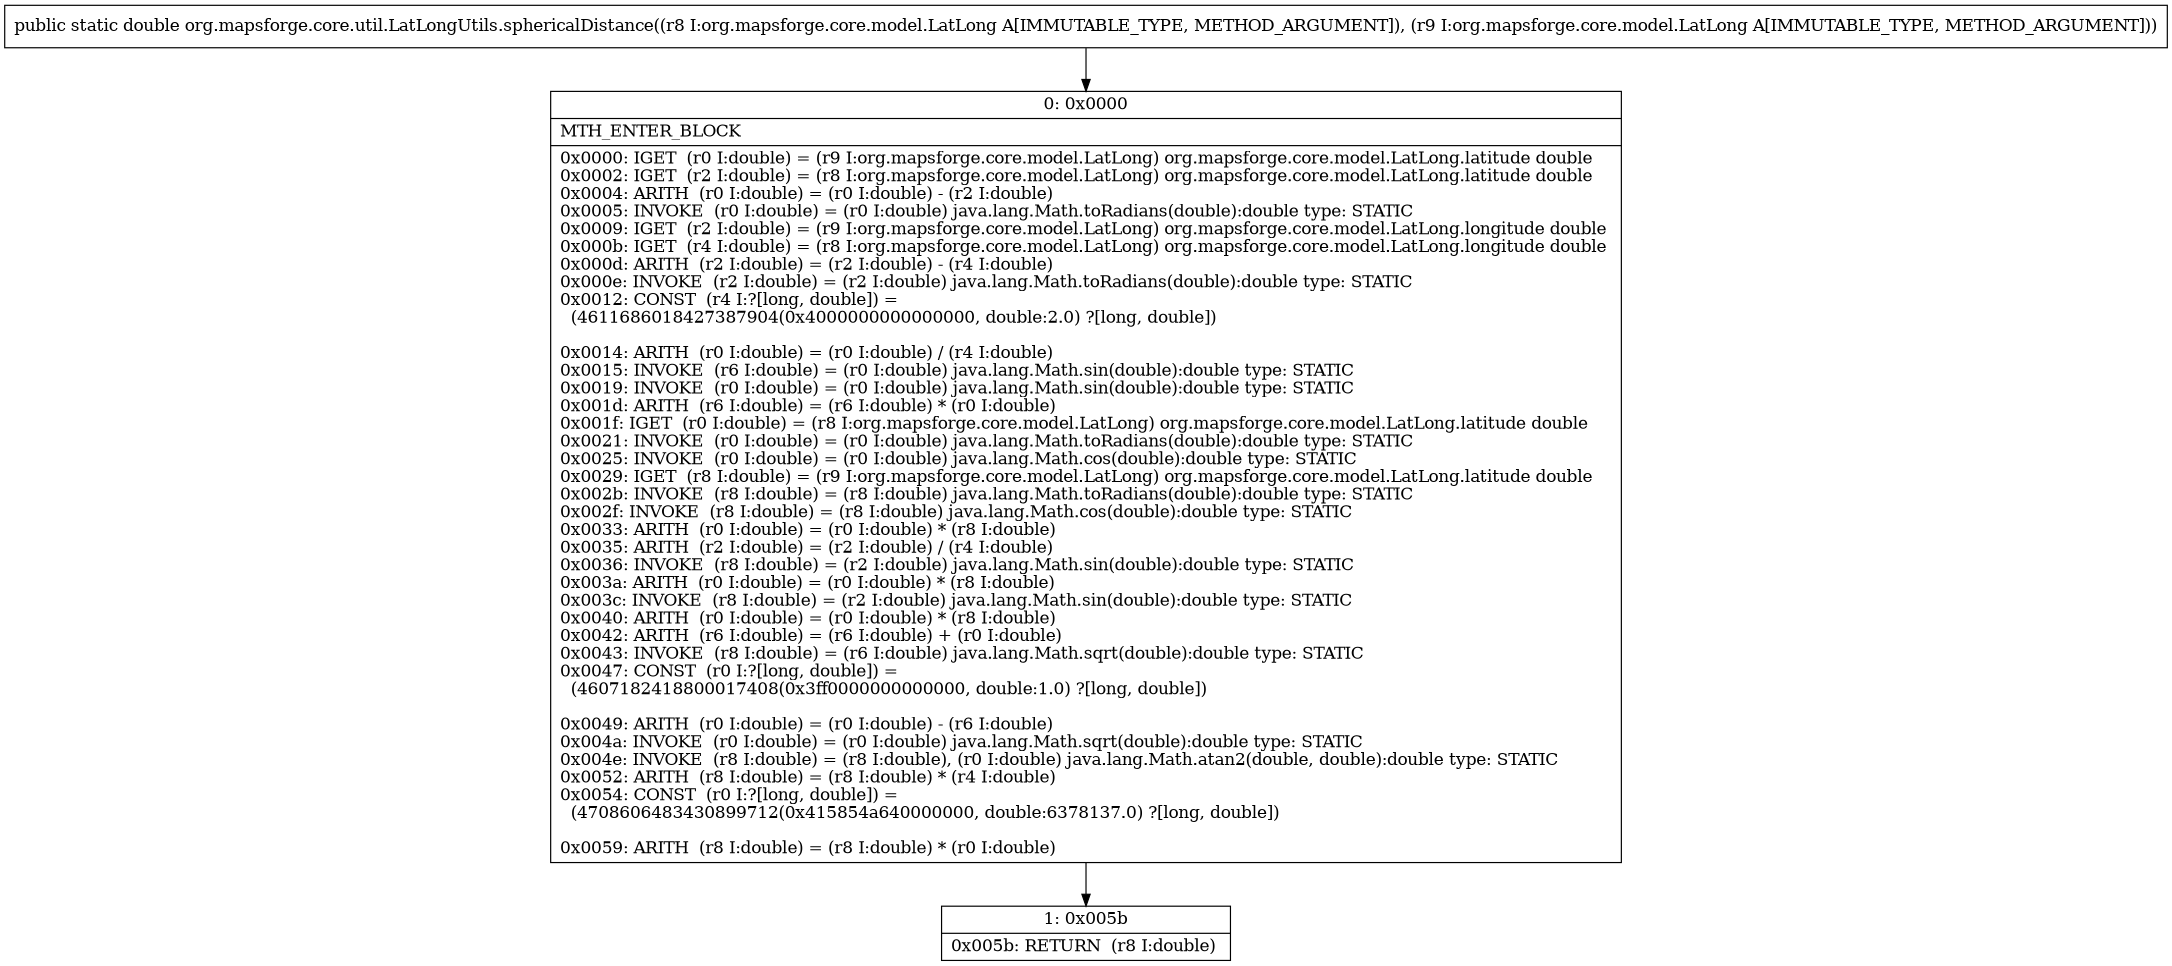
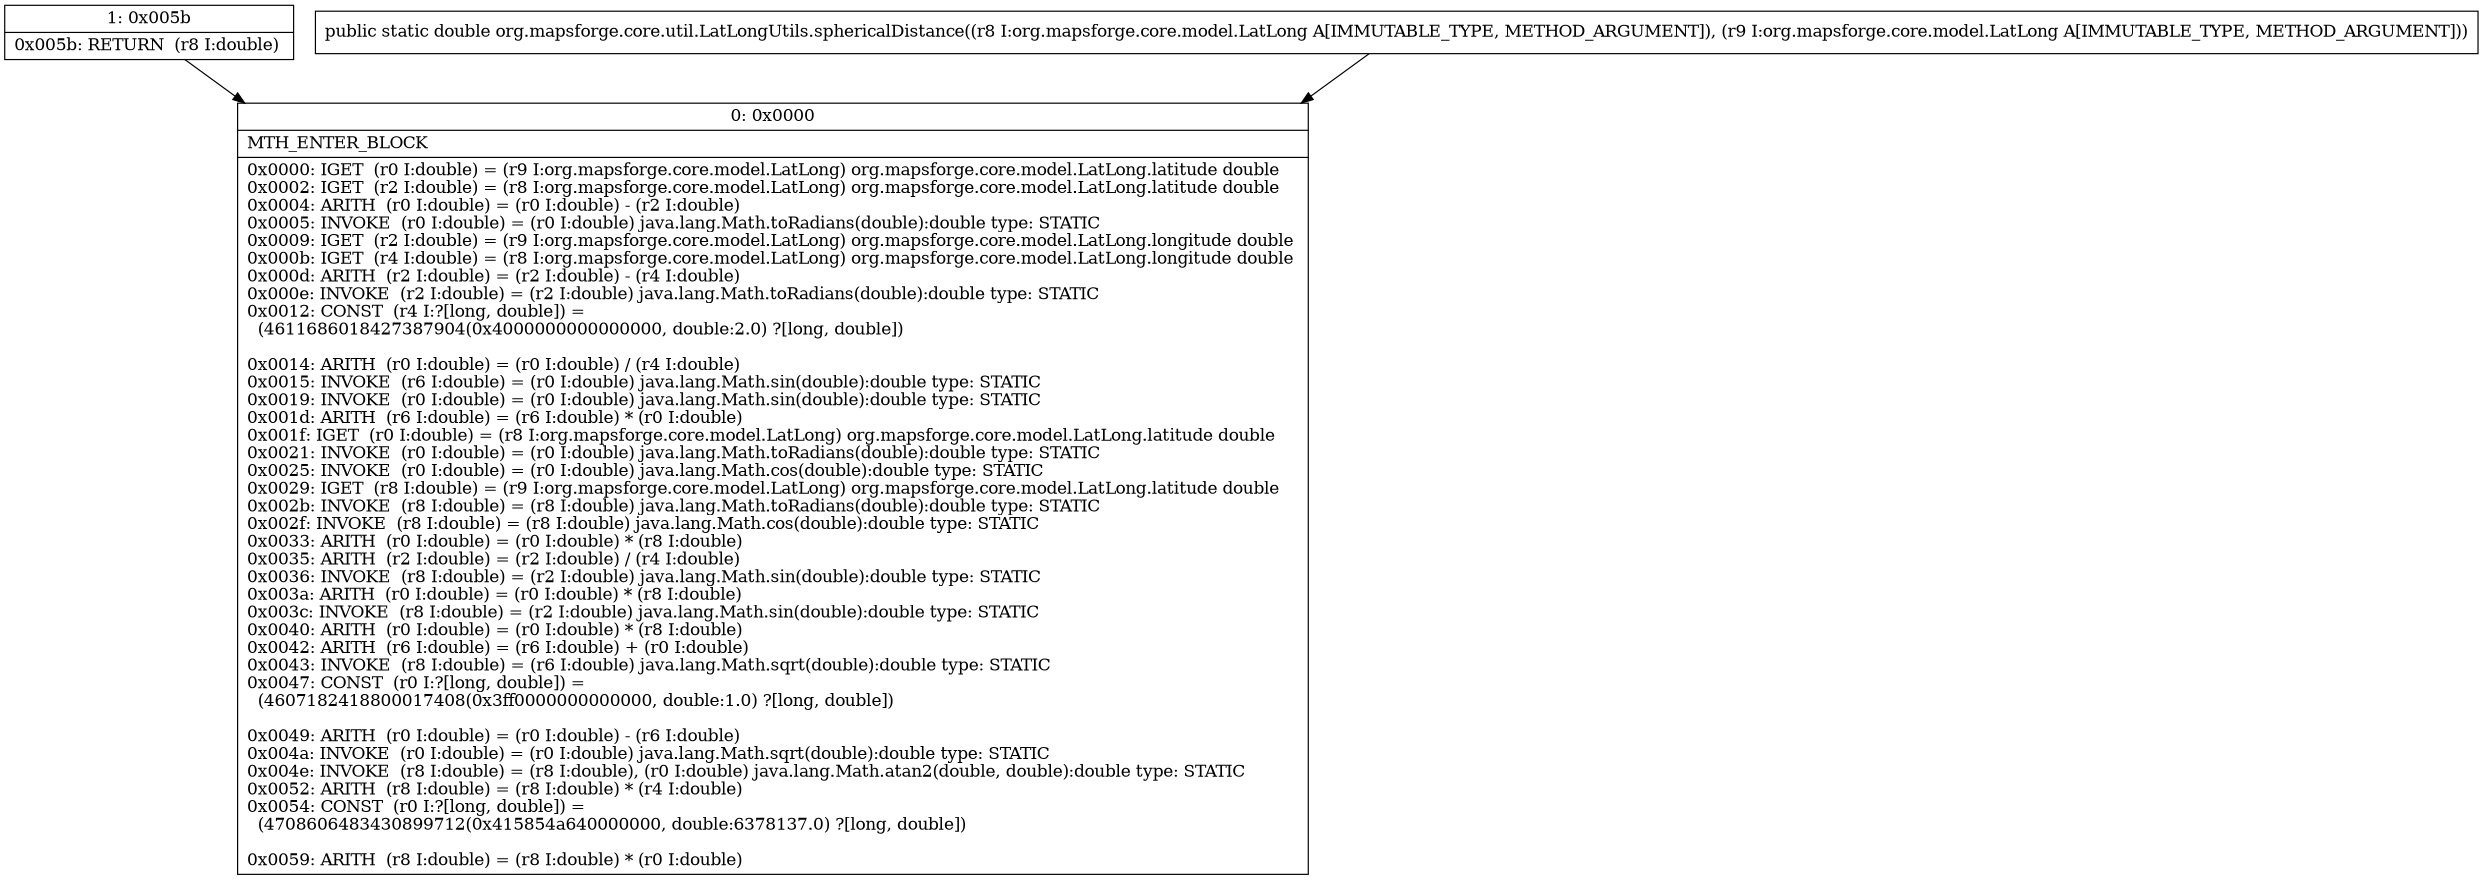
edge "0: 0x0000" -> "1: 0x005b": reversed
